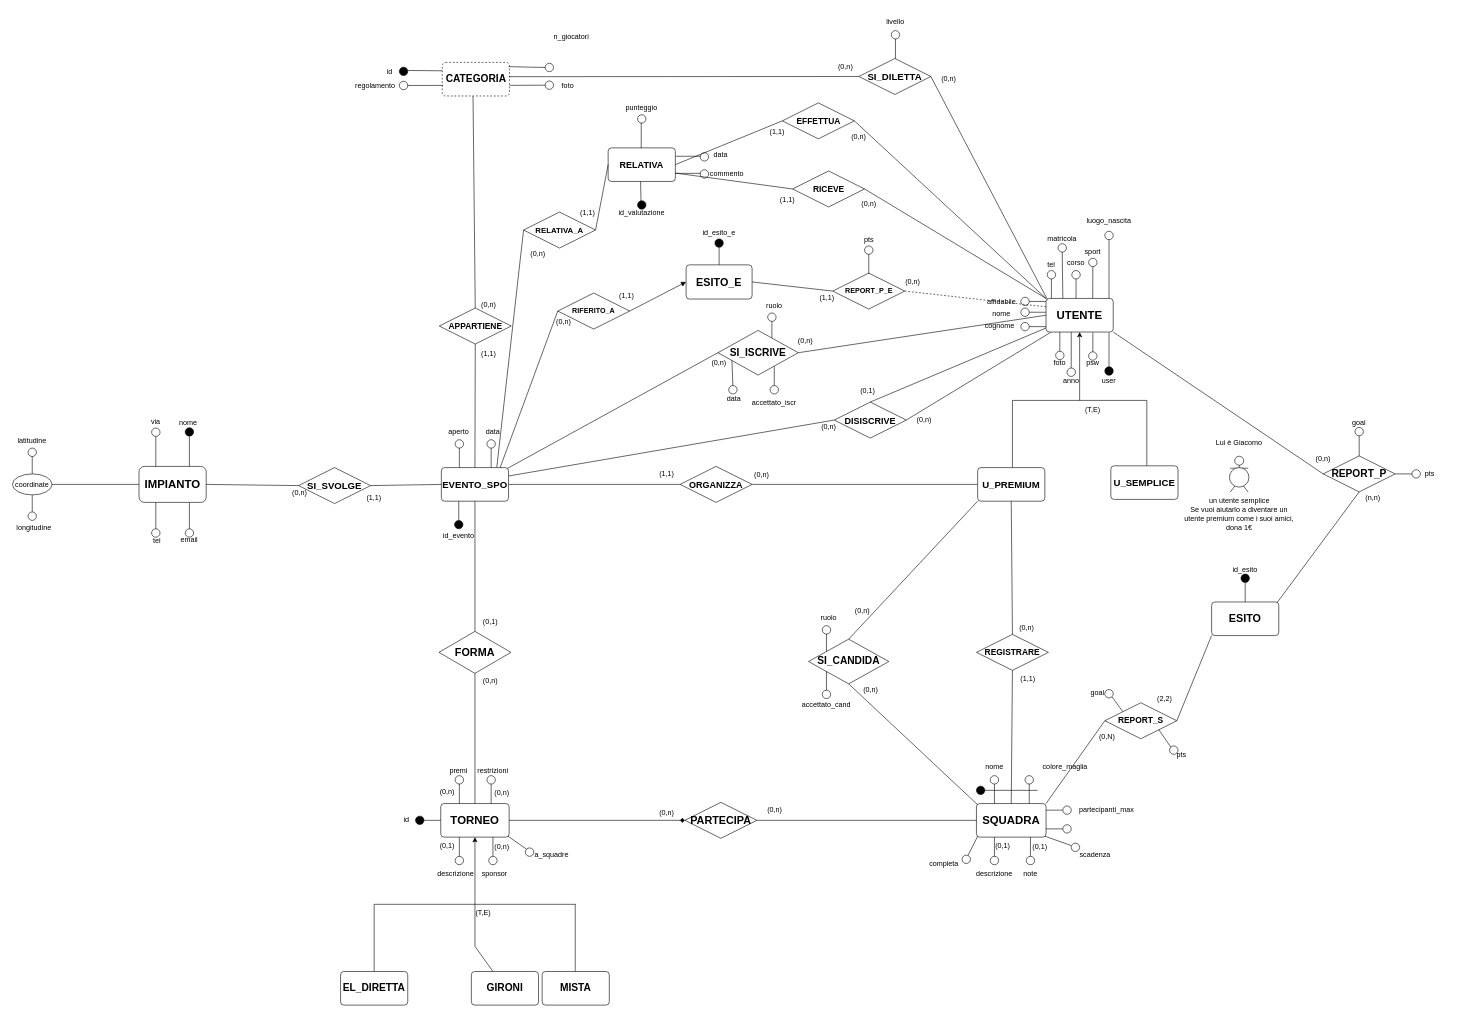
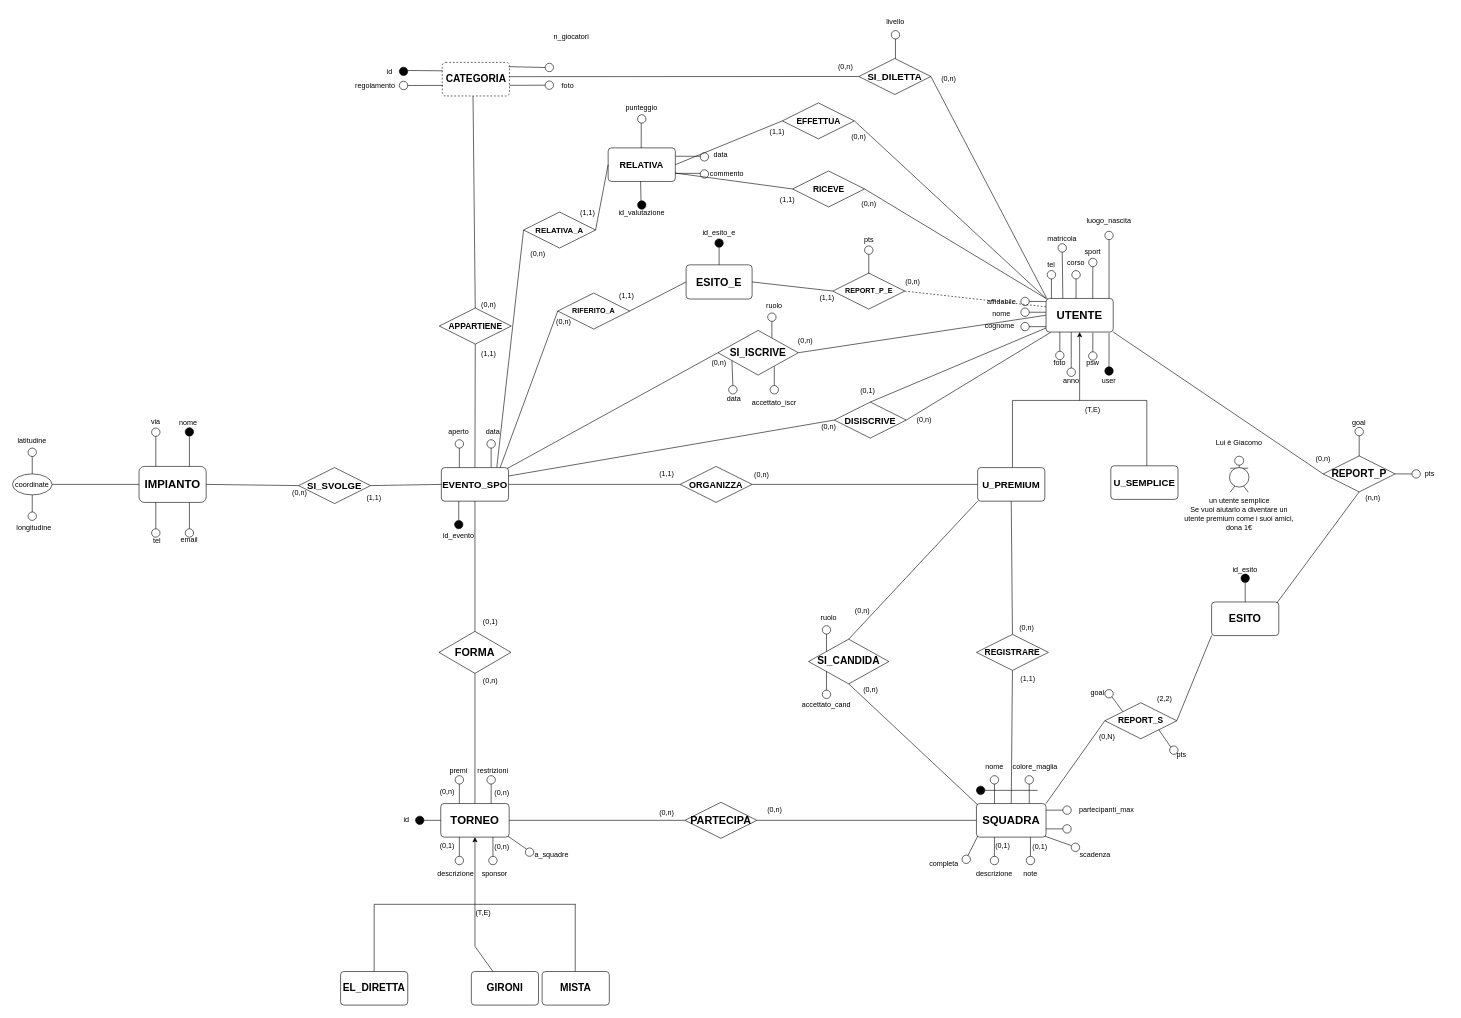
edge "RIFERITO_A" -> "ESITO_E": arrowhead block -> none
node "colore_maglia": moved (1065, 767) -> (1035, 767)
edge "TORNEO" -> "PARTECIPA": arrowhead diamond -> none
